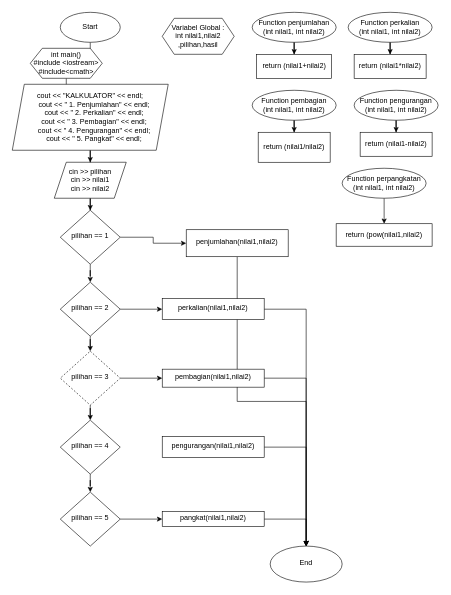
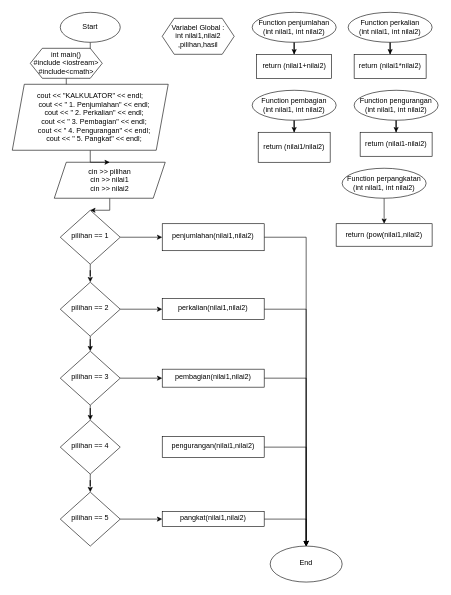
node "cin >> pilihan cin >> nilai1 cin >> nilai2": size 72x36 -> 111x36
node "penjumlahan(nilai1,nilai2)": moved (237, 243) -> (213, 237)
node "pilihan == 3": style dashed -> solid
